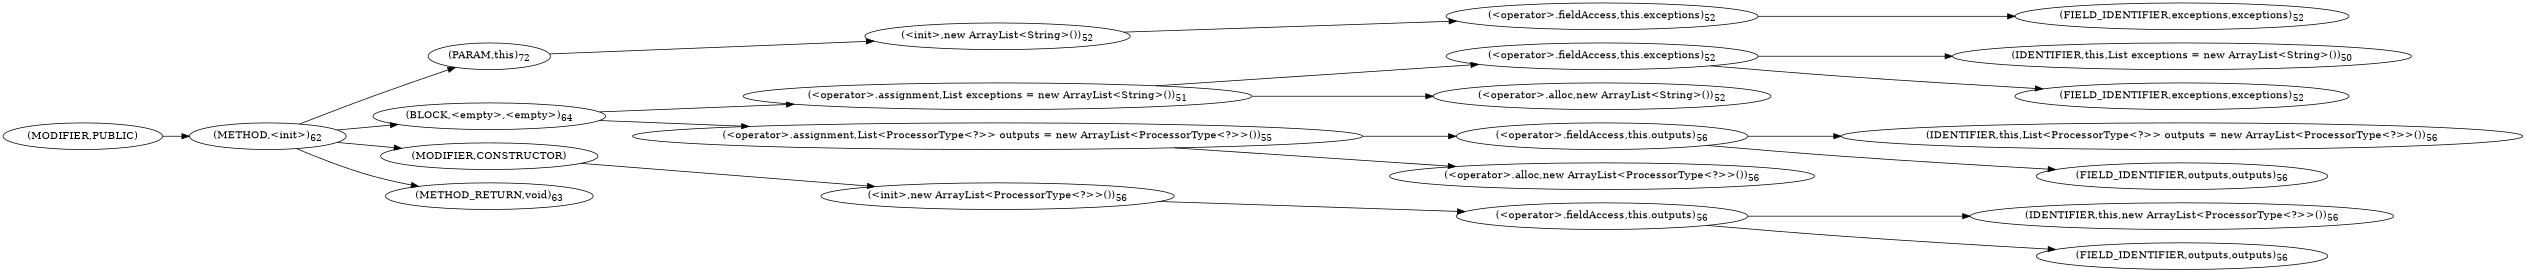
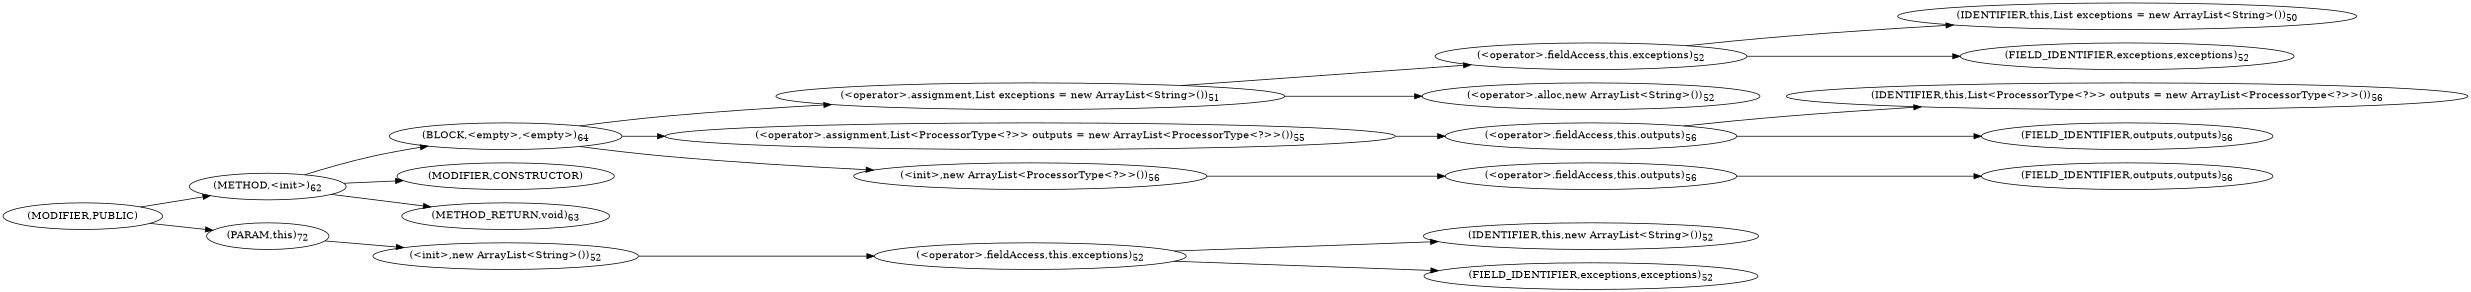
edge "(METHOD,<init>)" -> "(PARAM,this)": now "(MODIFIER,PUBLIC)" -> "(PARAM,this)"
edge "(MODIFIER,CONSTRUCTOR)" -> "(<init>,new ArrayList<ProcessorType<?>>())": now "(BLOCK,<empty>,<empty>)" -> "(<init>,new ArrayList<ProcessorType<?>>())"
node "(<operator>.alloc,new ArrayList<ProcessorType<?>>())": removed
node "(IDENTIFIER,this,new ArrayList<ProcessorType<?>>())": removed
node "(IDENTIFIER,this,new ArrayList<String>())": added
